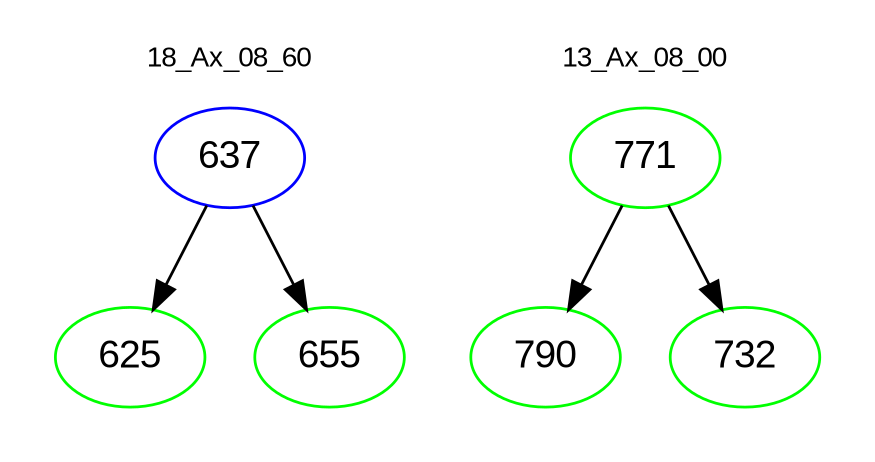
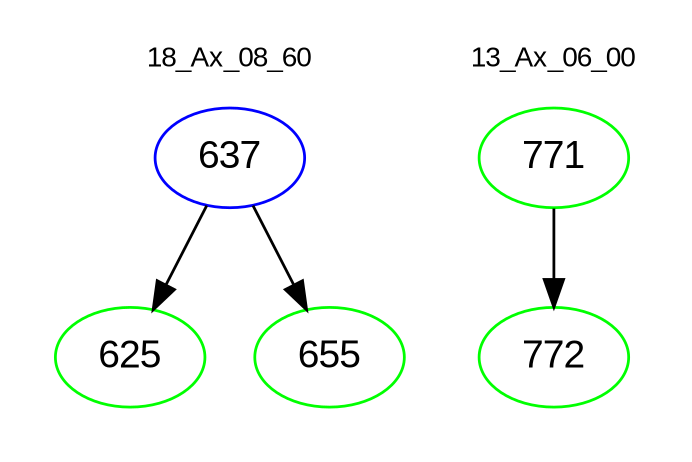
cluster "13_Ax_08_00": label "13_Ax_08_00" -> "13_Ax_06_00"
node "790": removed
node "732": label "732" -> "772"
